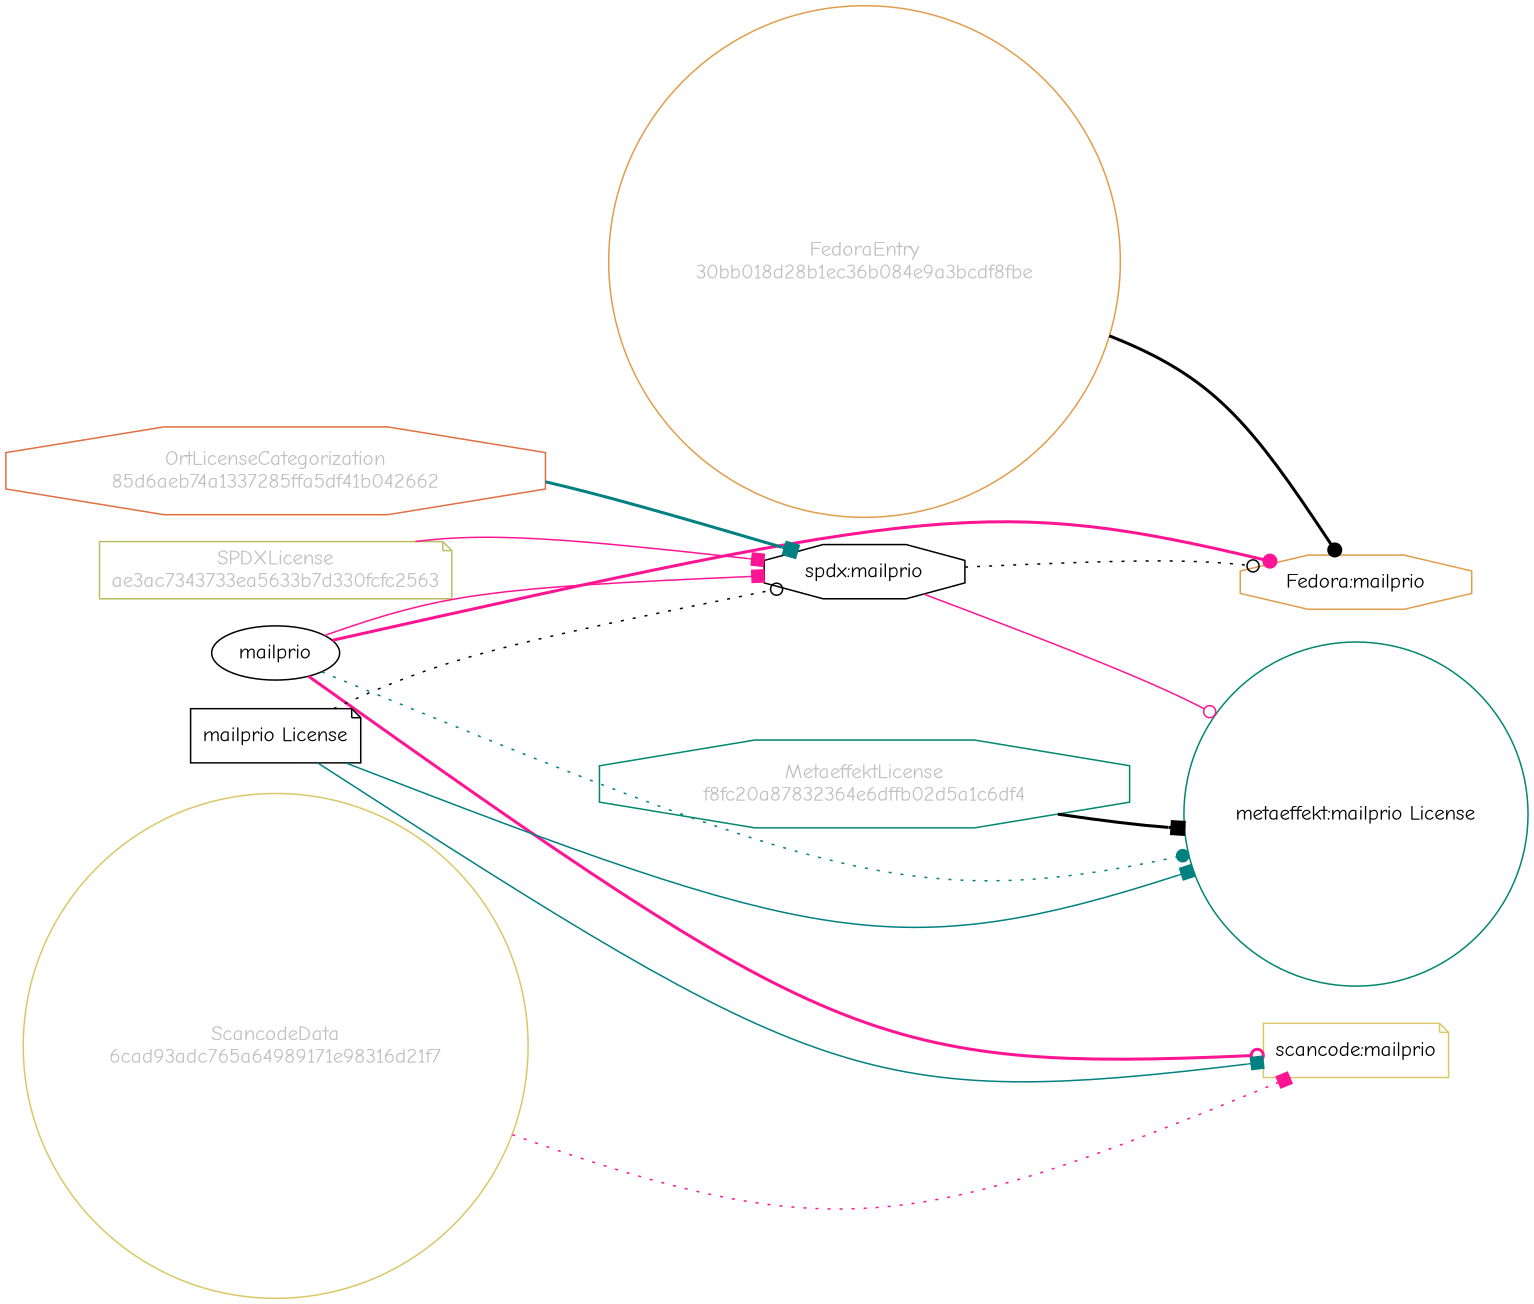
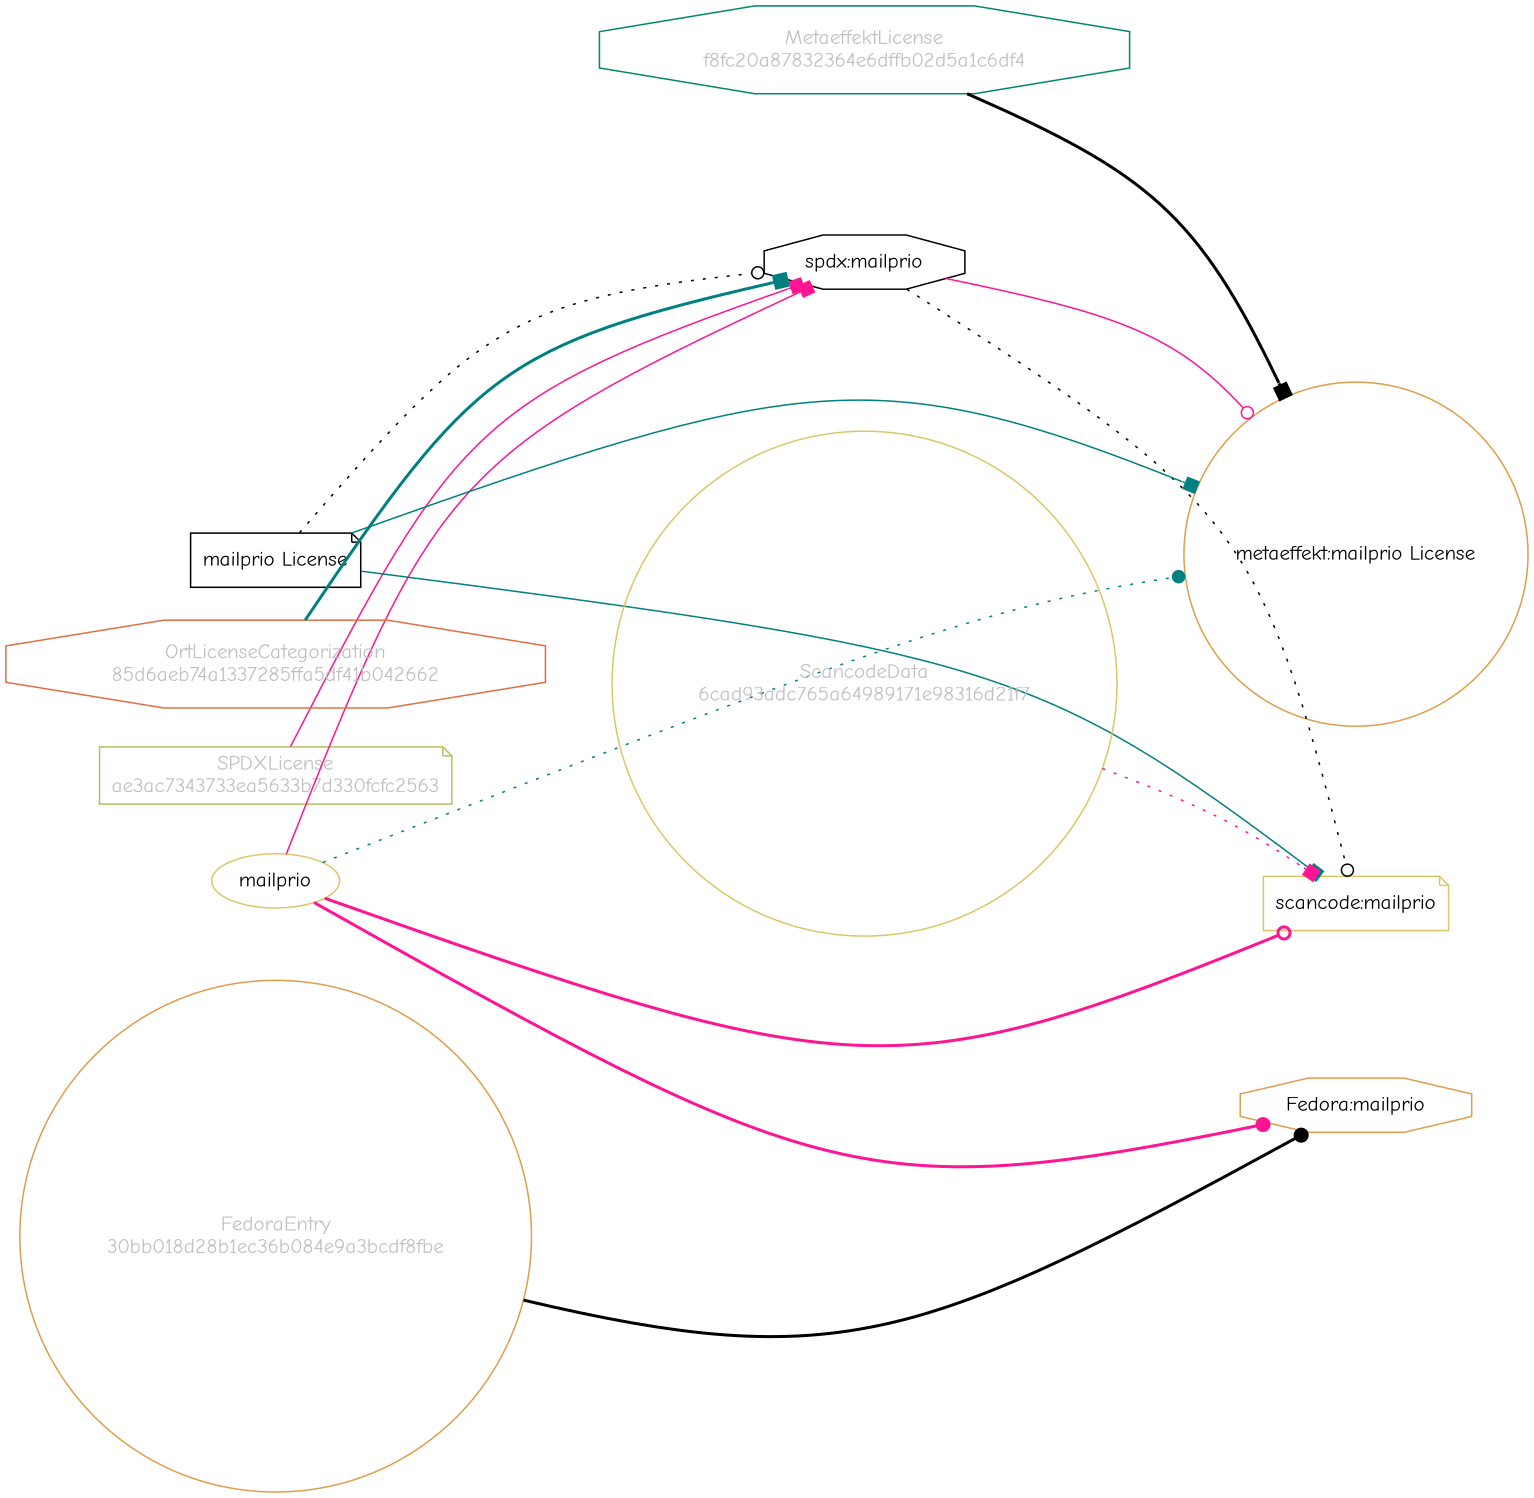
edge "spdx:mailprio" -> "Fedora:mailprio": now "spdx:mailprio" -> "scancode:mailprio"
node "mailprio": color black -> #dac767
node "metaeffekt:mailprio License": color #00876c -> #e09d4b
